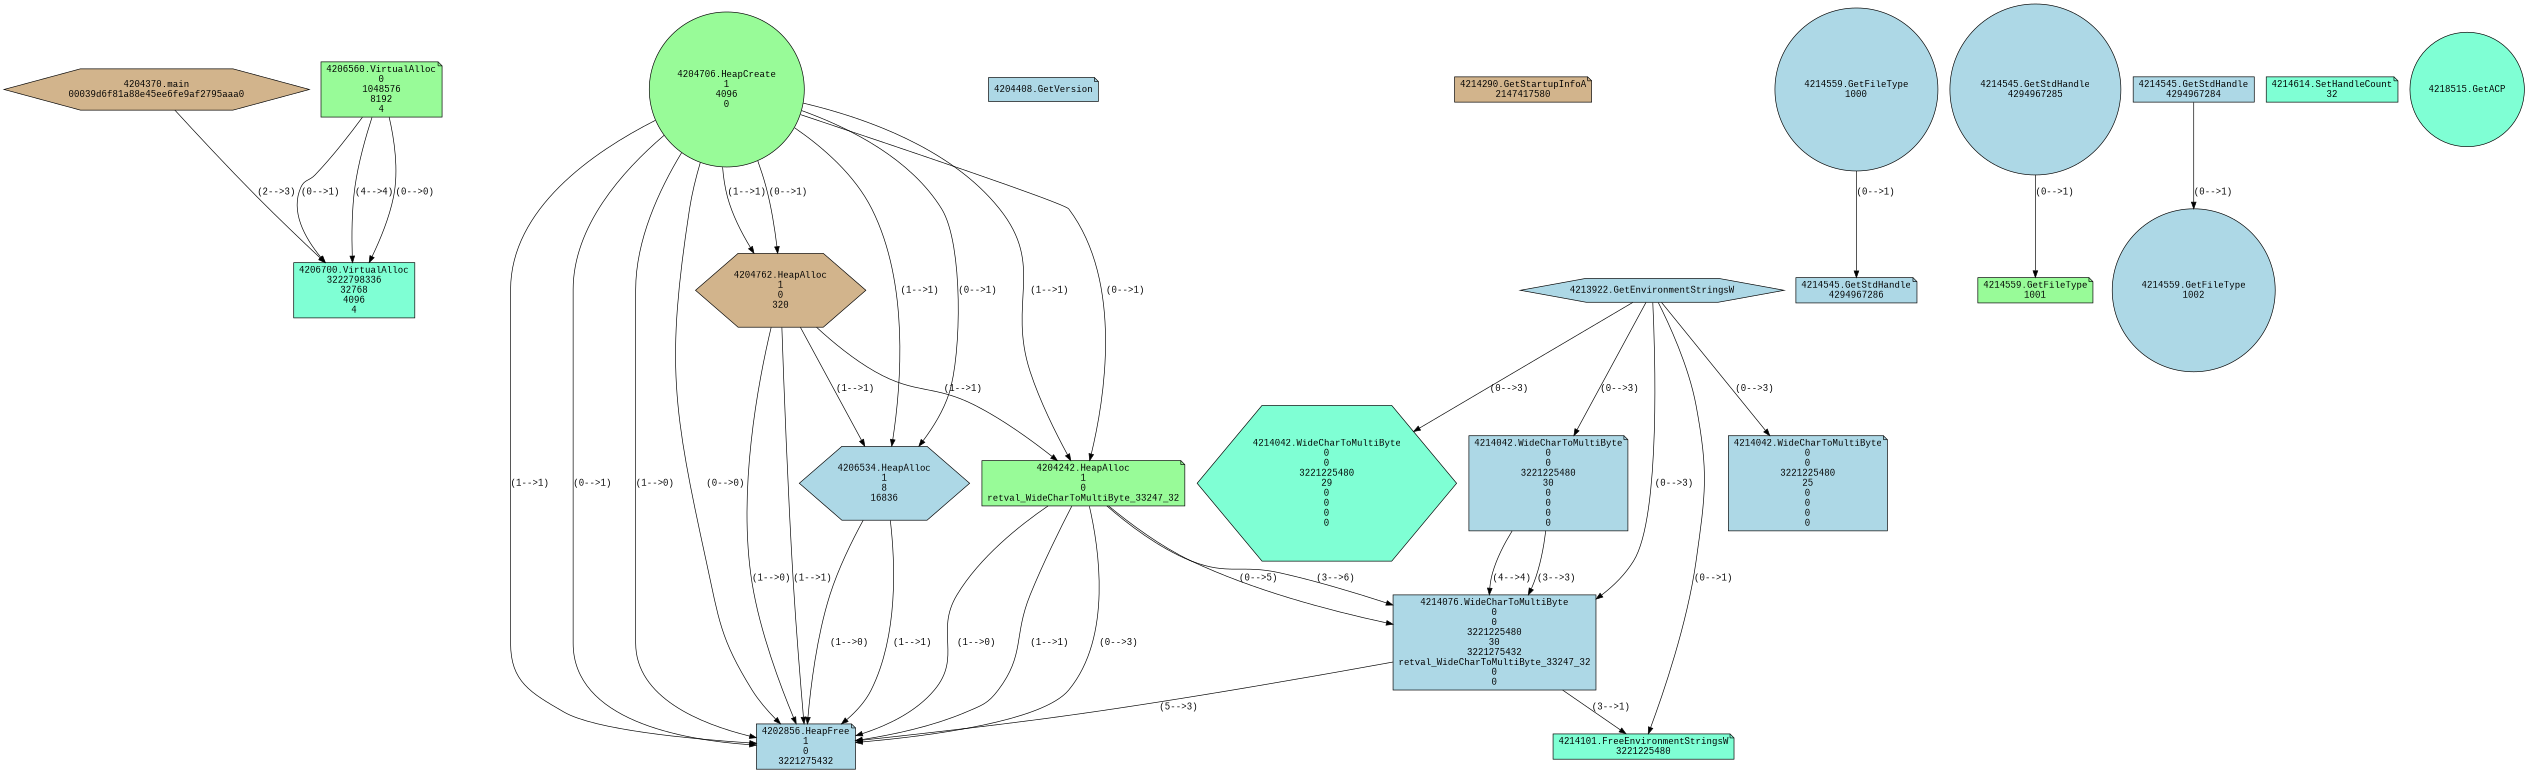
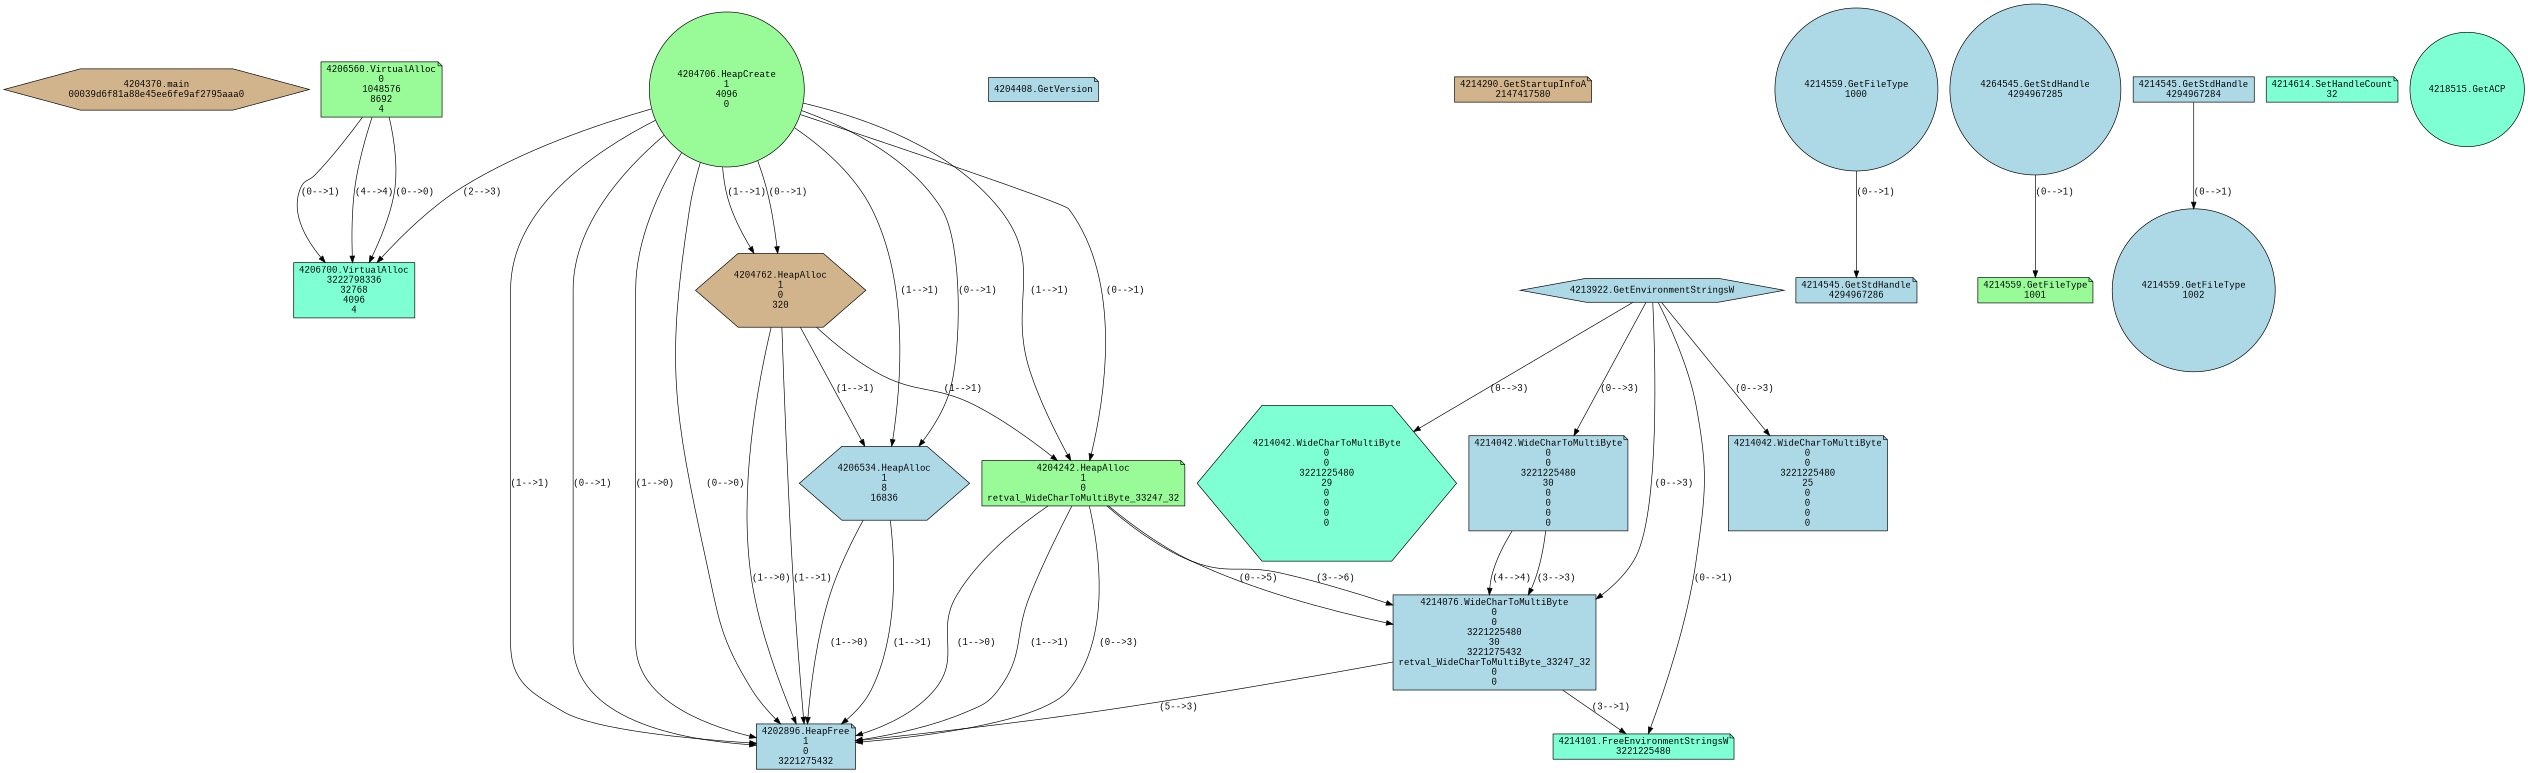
node "4206560.VirtualAlloc 0 1048576 8192 4": label "4206560.VirtualAlloc 0 1048576 8192 4" -> "4206560.VirtualAlloc 0 1048576 8692 4"
node "4214545.GetStdHandle 4294967285": label "4214545.GetStdHandle 4294967285" -> "4264545.GetStdHandle 4294967285"
edge "4204370.main 00039d6f81a88e45ee6fe9af2795aaa0" -> "4206700.VirtualAlloc 3222798336 32768 4096 4": now "4204706.HeapCreate 1 4096 0" -> "4206700.VirtualAlloc 3222798336 32768 4096 4"
node "4202856.HeapFree 1 0 3221275432": label "4202856.HeapFree 1 0 3221275432" -> "4202896.HeapFree 1 0 3221275432"
